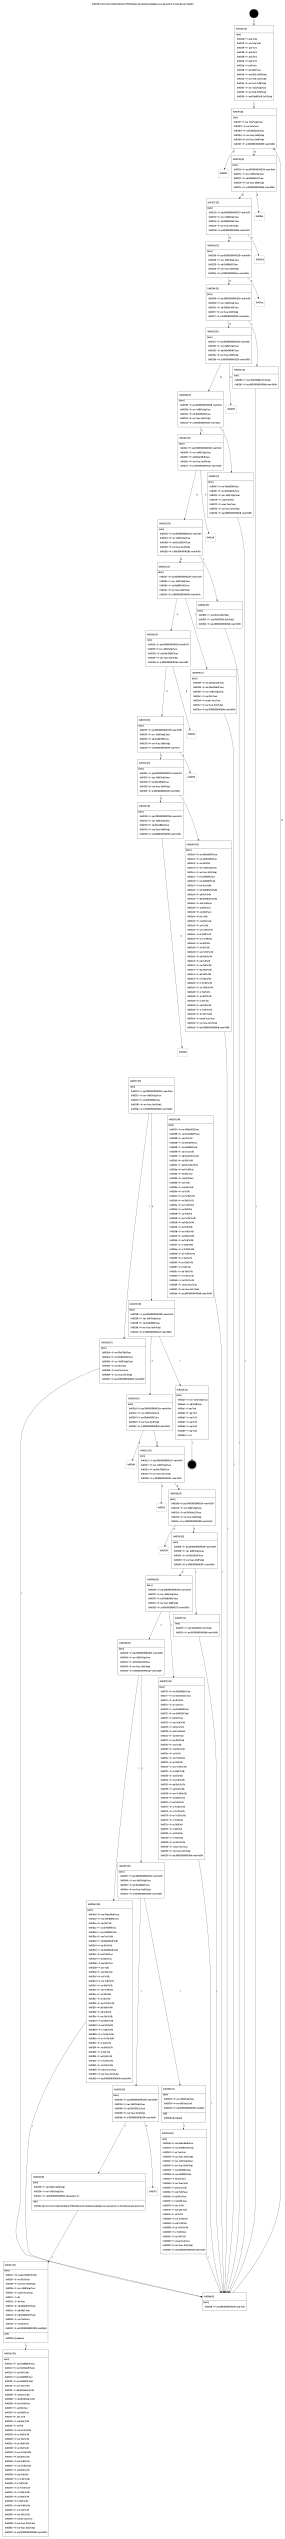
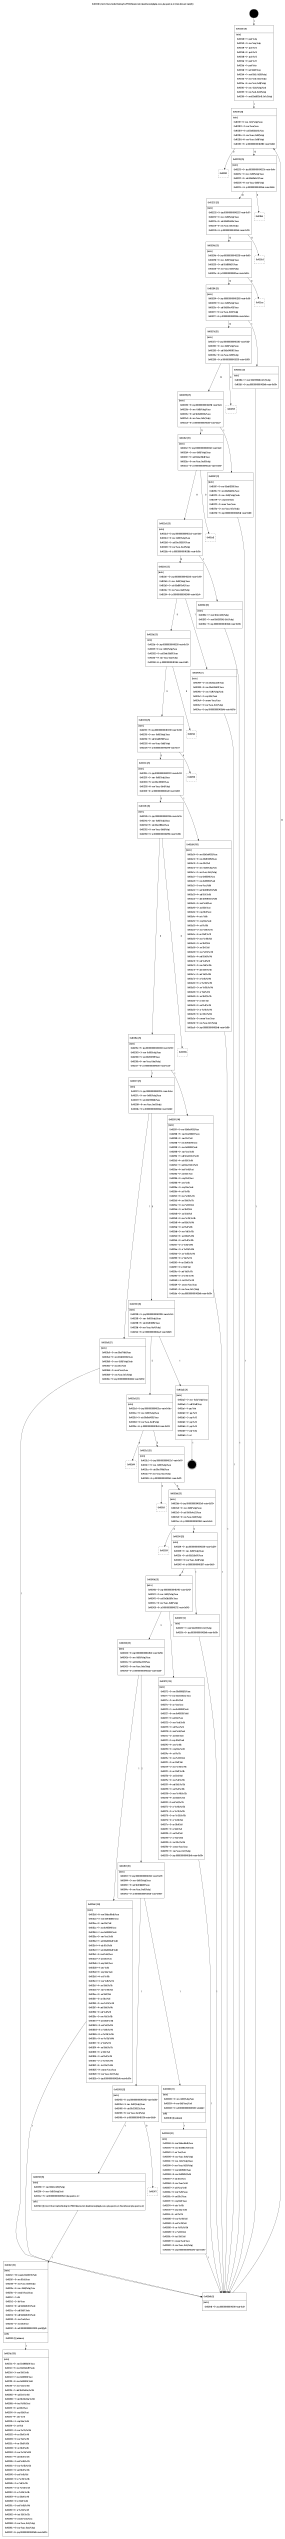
node "0x40235e [25]": added
